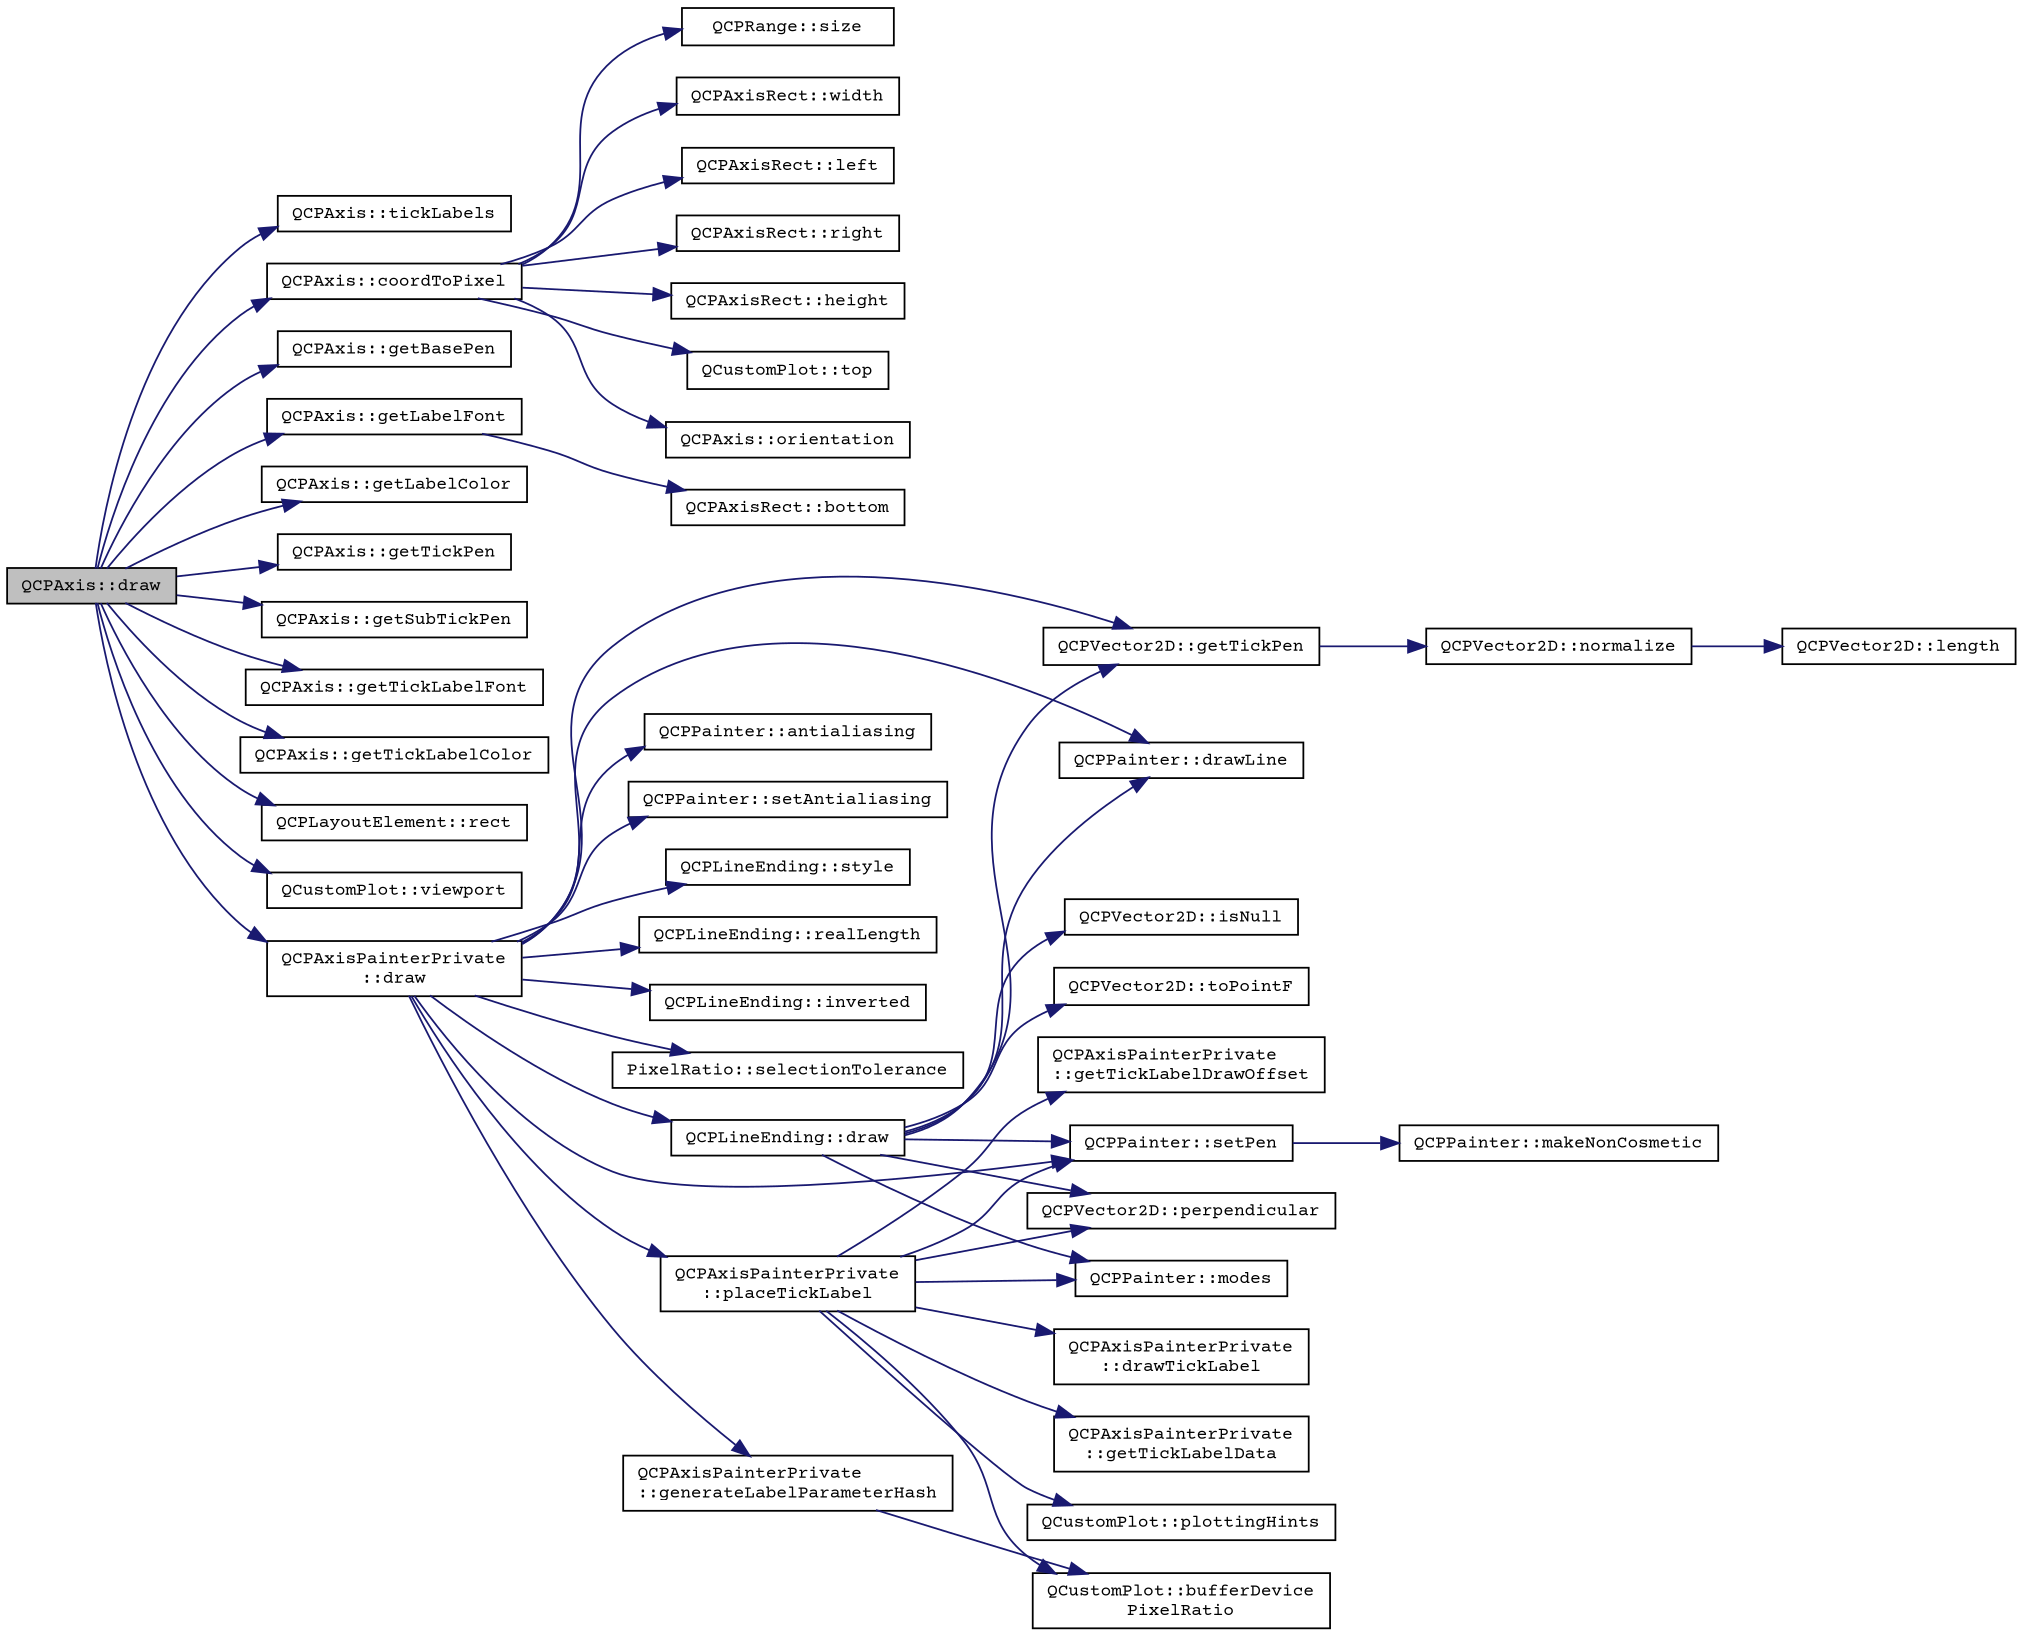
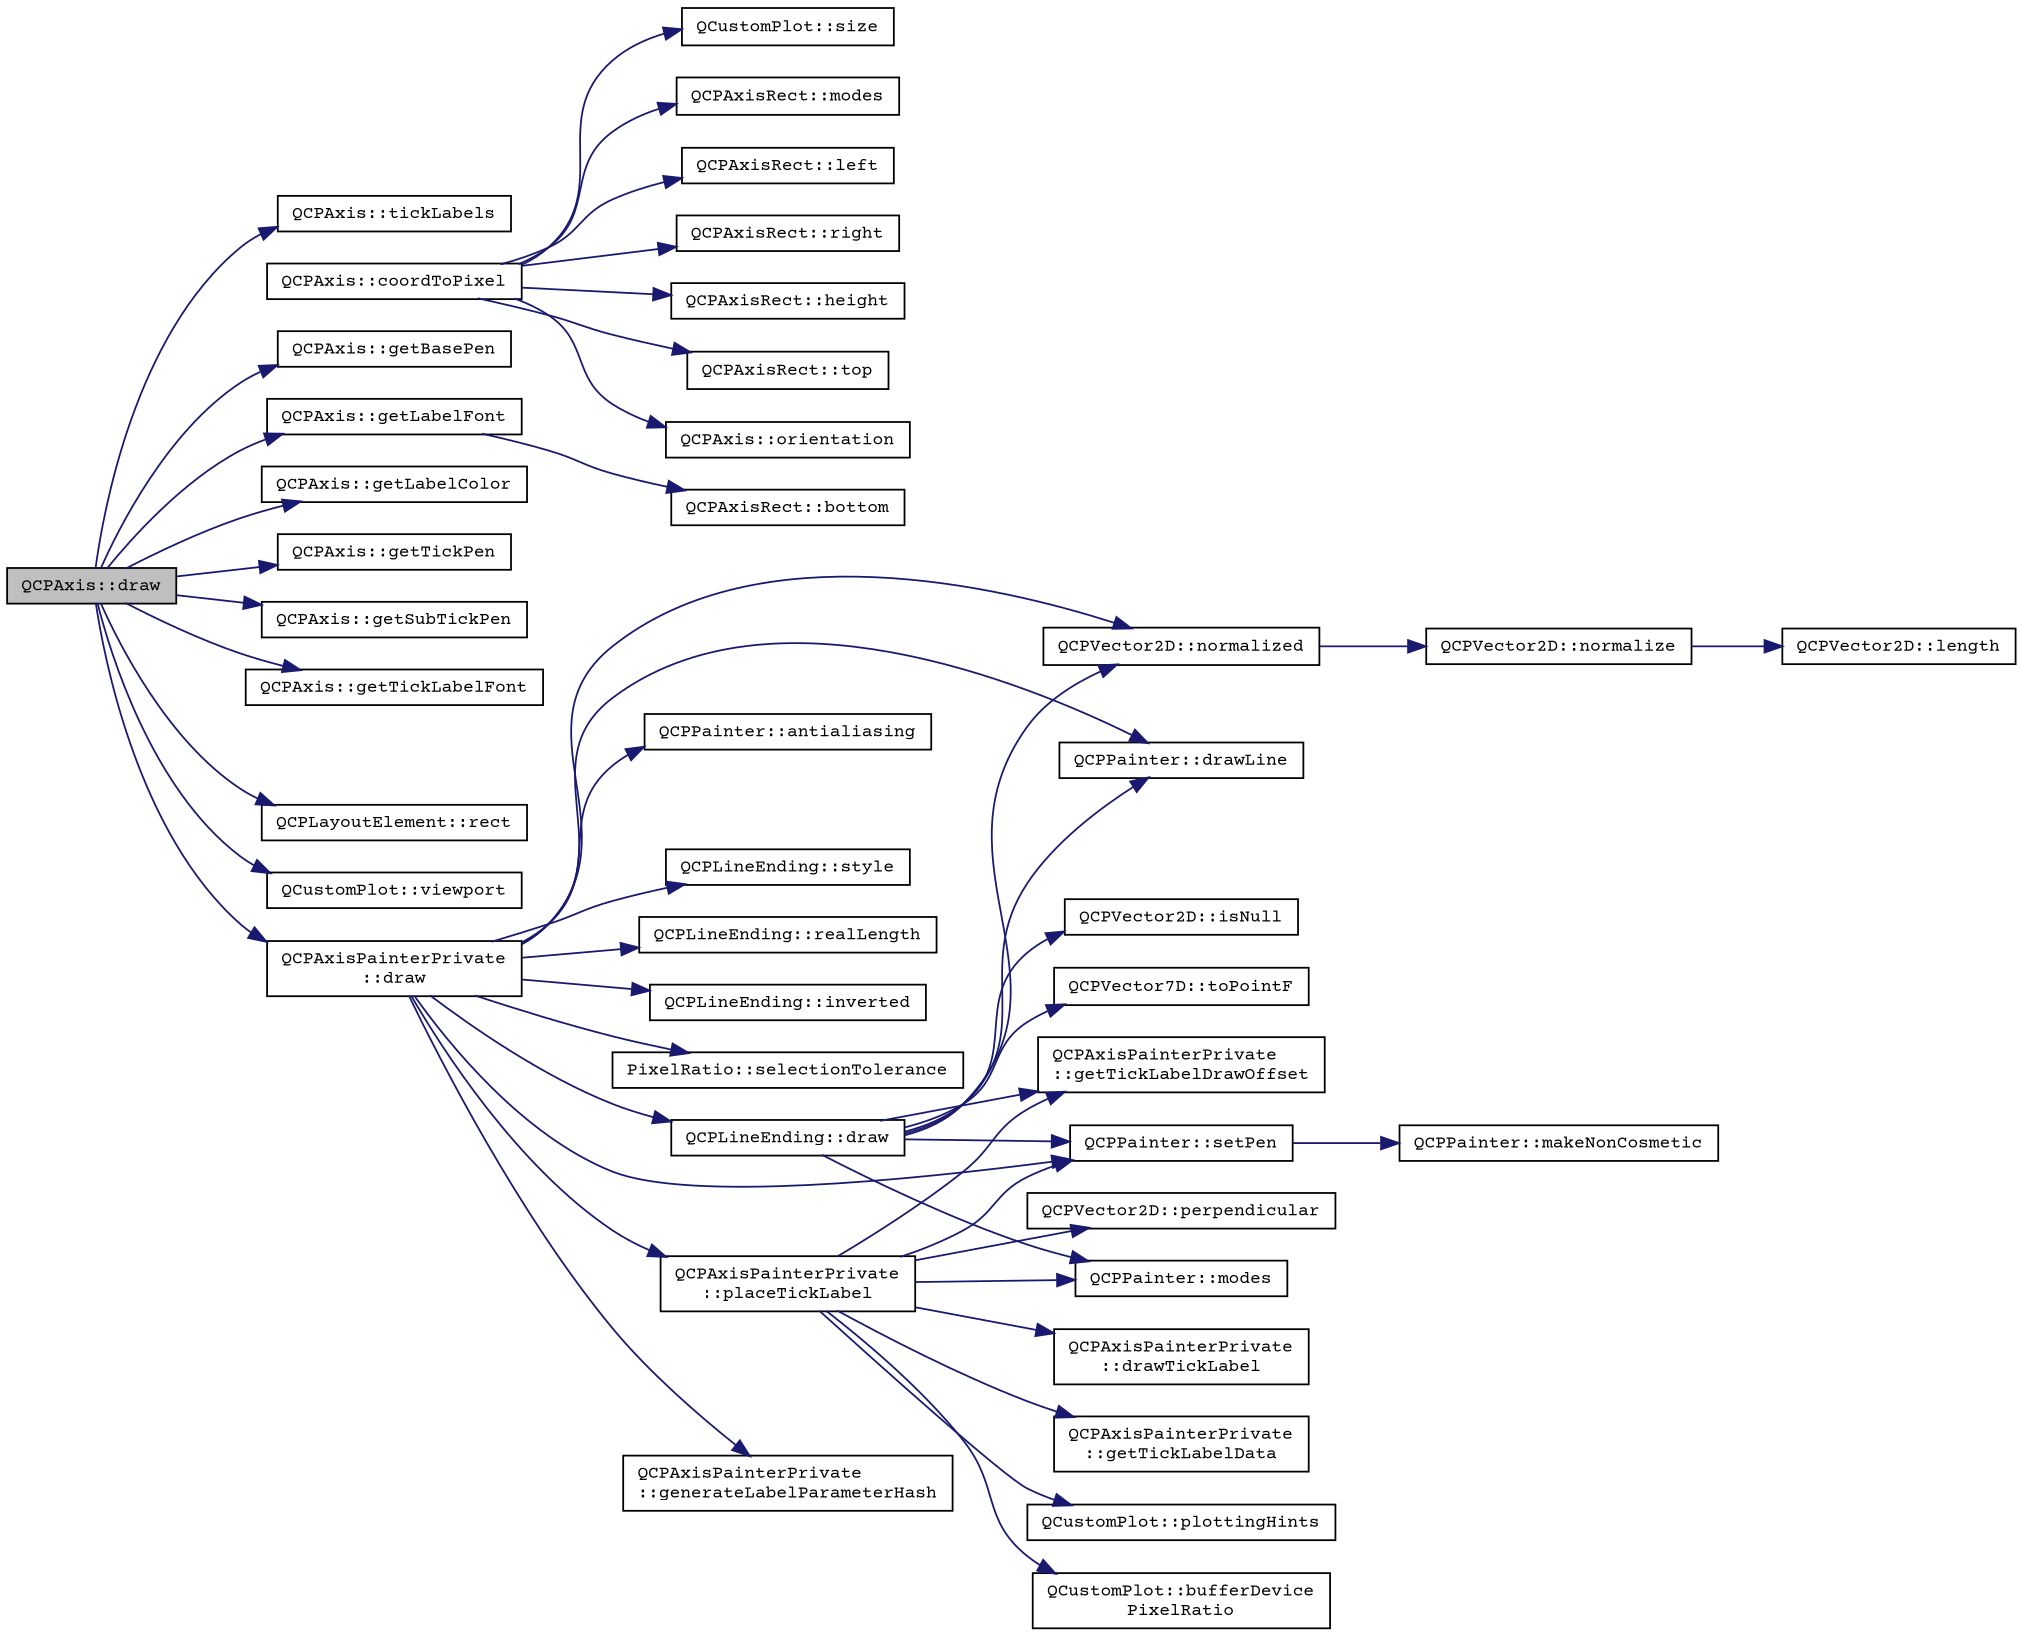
node "QCPRange::size": label "QCPRange::size" -> "QCustomPlot::size"
node "QCPAxisRect::width": label "QCPAxisRect::width" -> "QCPAxisRect::modes"
node "QCustomPlot::top": label "QCustomPlot::top" -> "QCPAxisRect::top"
edge "QCPAxis::draw" -> "QCPAxis::coordToPixel": removed
node "QCPVector2D::getTickPen": label "QCPVector2D::getTickPen" -> "QCPVector2D::normalized"
node "QCPAxis::getTickLabelColor": removed
node "QCPPainter::setAntialiasing": removed
node "QCPVector2D::toPointF": label "QCPVector2D::toPointF" -> "QCPVector7D::toPointF"
edge "QCPLineEnding::draw" -> "QCPVector2D::perpendicular": now "QCPLineEnding::draw" -> "QCPAxisPainterPrivate ::getTickLabelDrawOffset"
edge "QCPAxisPainterPrivate ::generateLabelParameterHash" -> "QCustomPlot::bufferDevice PixelRatio": removed
